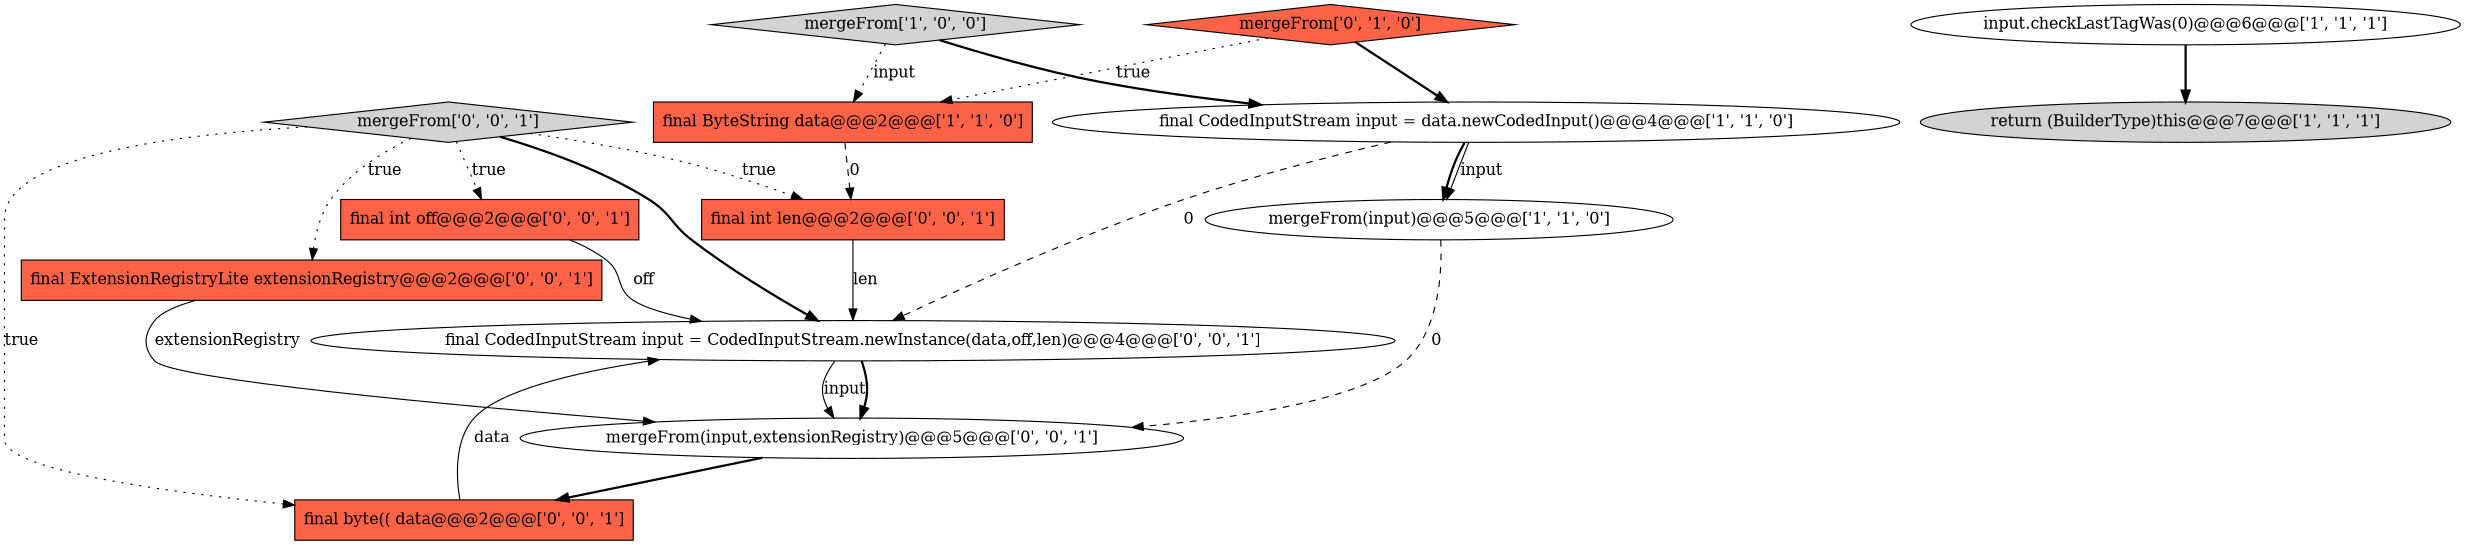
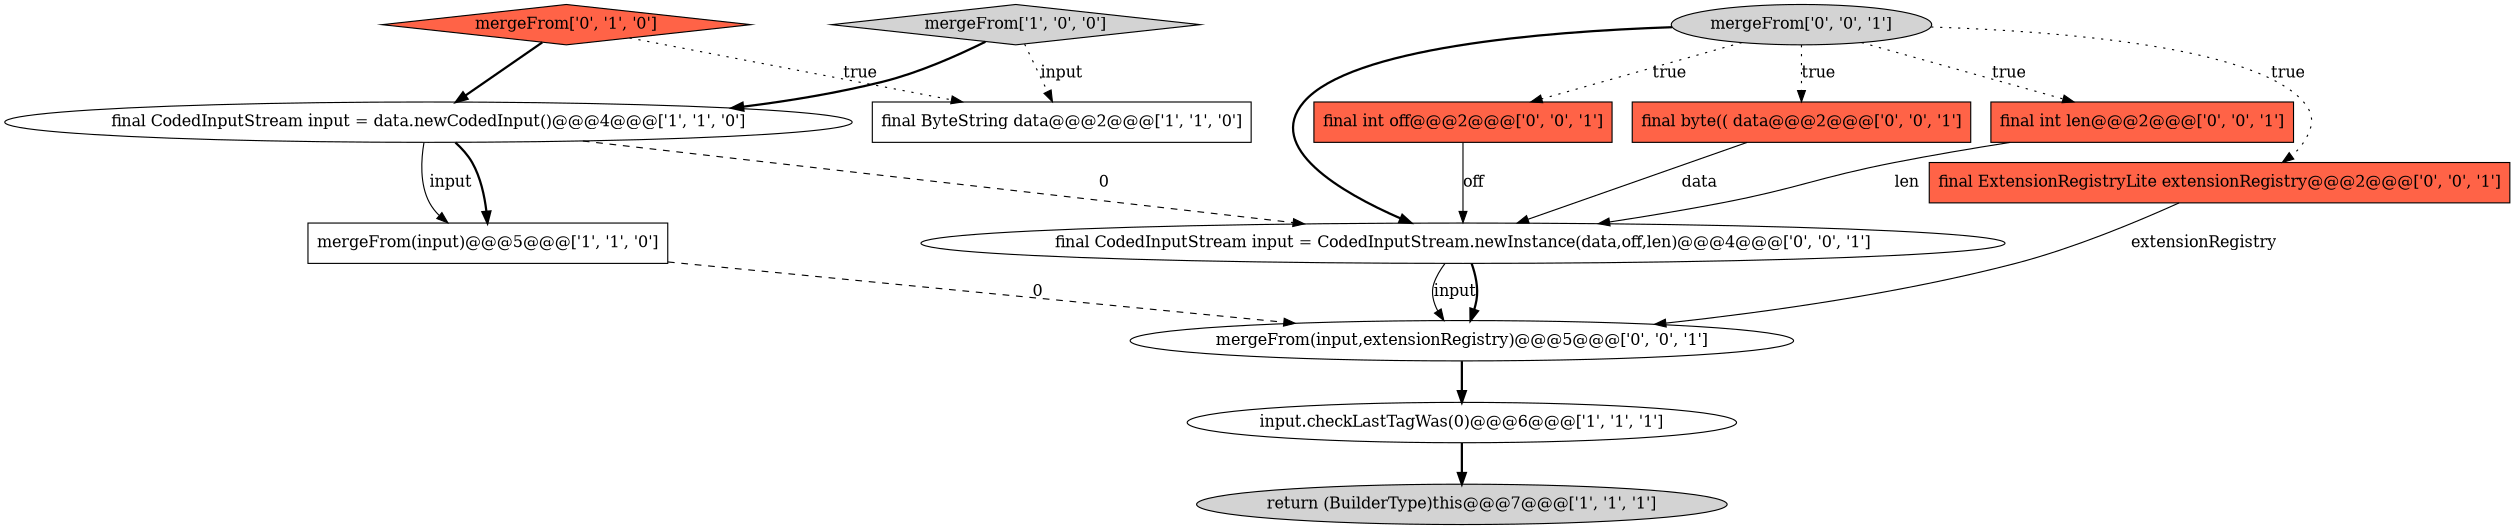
node "mergeFrom['0', '0', '1']": shape diamond -> ellipse
node "final ByteString data@@@2@@@['1', '1', '0']": fillcolor tomato -> white
edge "final ByteString data@@@2@@@['1', '1', '0']" -> "final int len@@@2@@@['0', '0', '1']": removed, label "0"
node "mergeFrom(input)@@@5@@@['1', '1', '0']": shape ellipse -> box
edge "mergeFrom(input,extensionRegistry)@@@5@@@['0', '0', '1']" -> "final byte(( data@@@2@@@['0', '0', '1']": now "mergeFrom(input,extensionRegistry)@@@5@@@['0', '0', '1']" -> "input.checkLastTagWas(0)@@@6@@@['1', '1', '1']"
